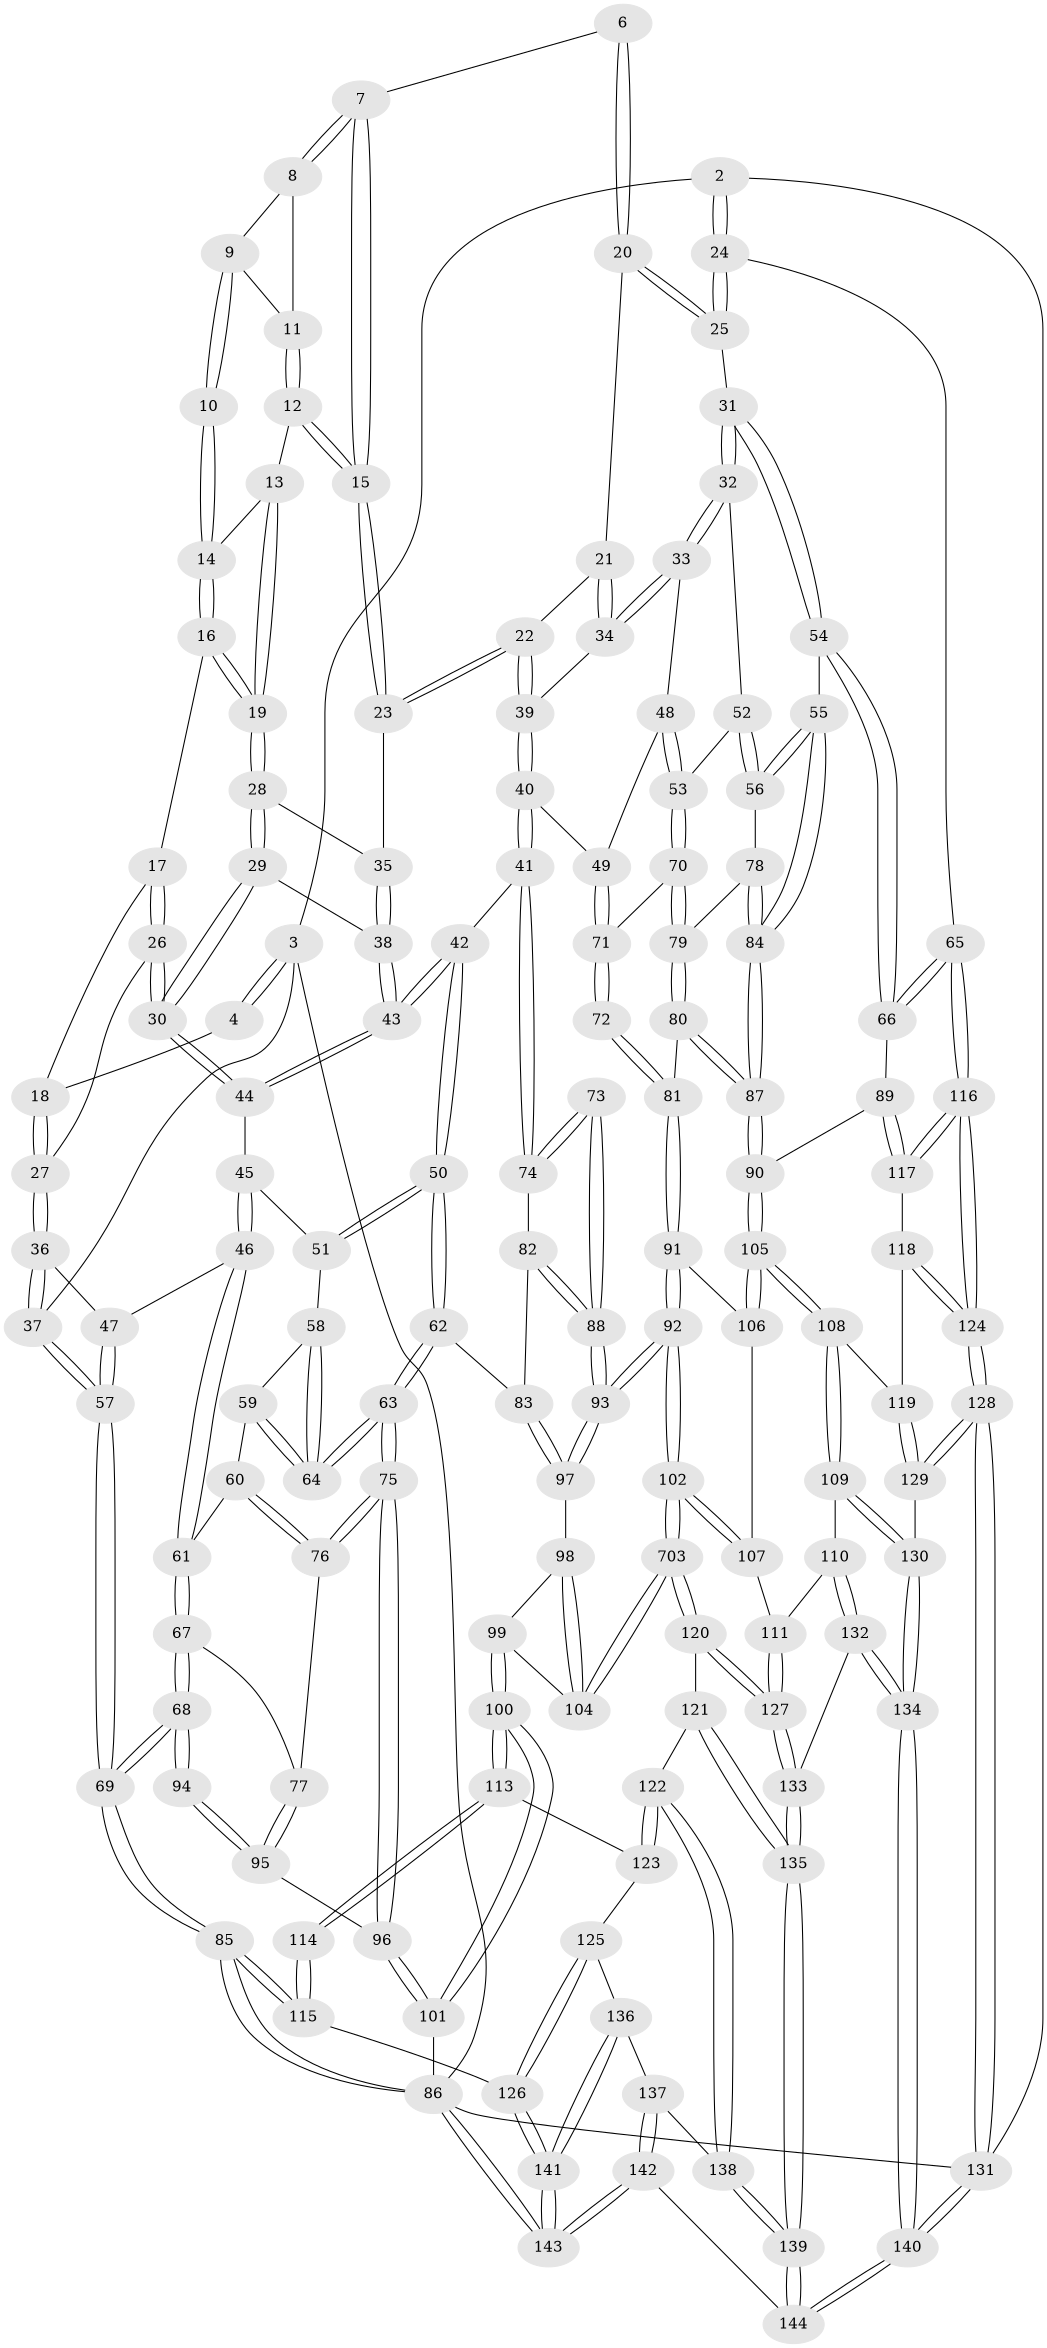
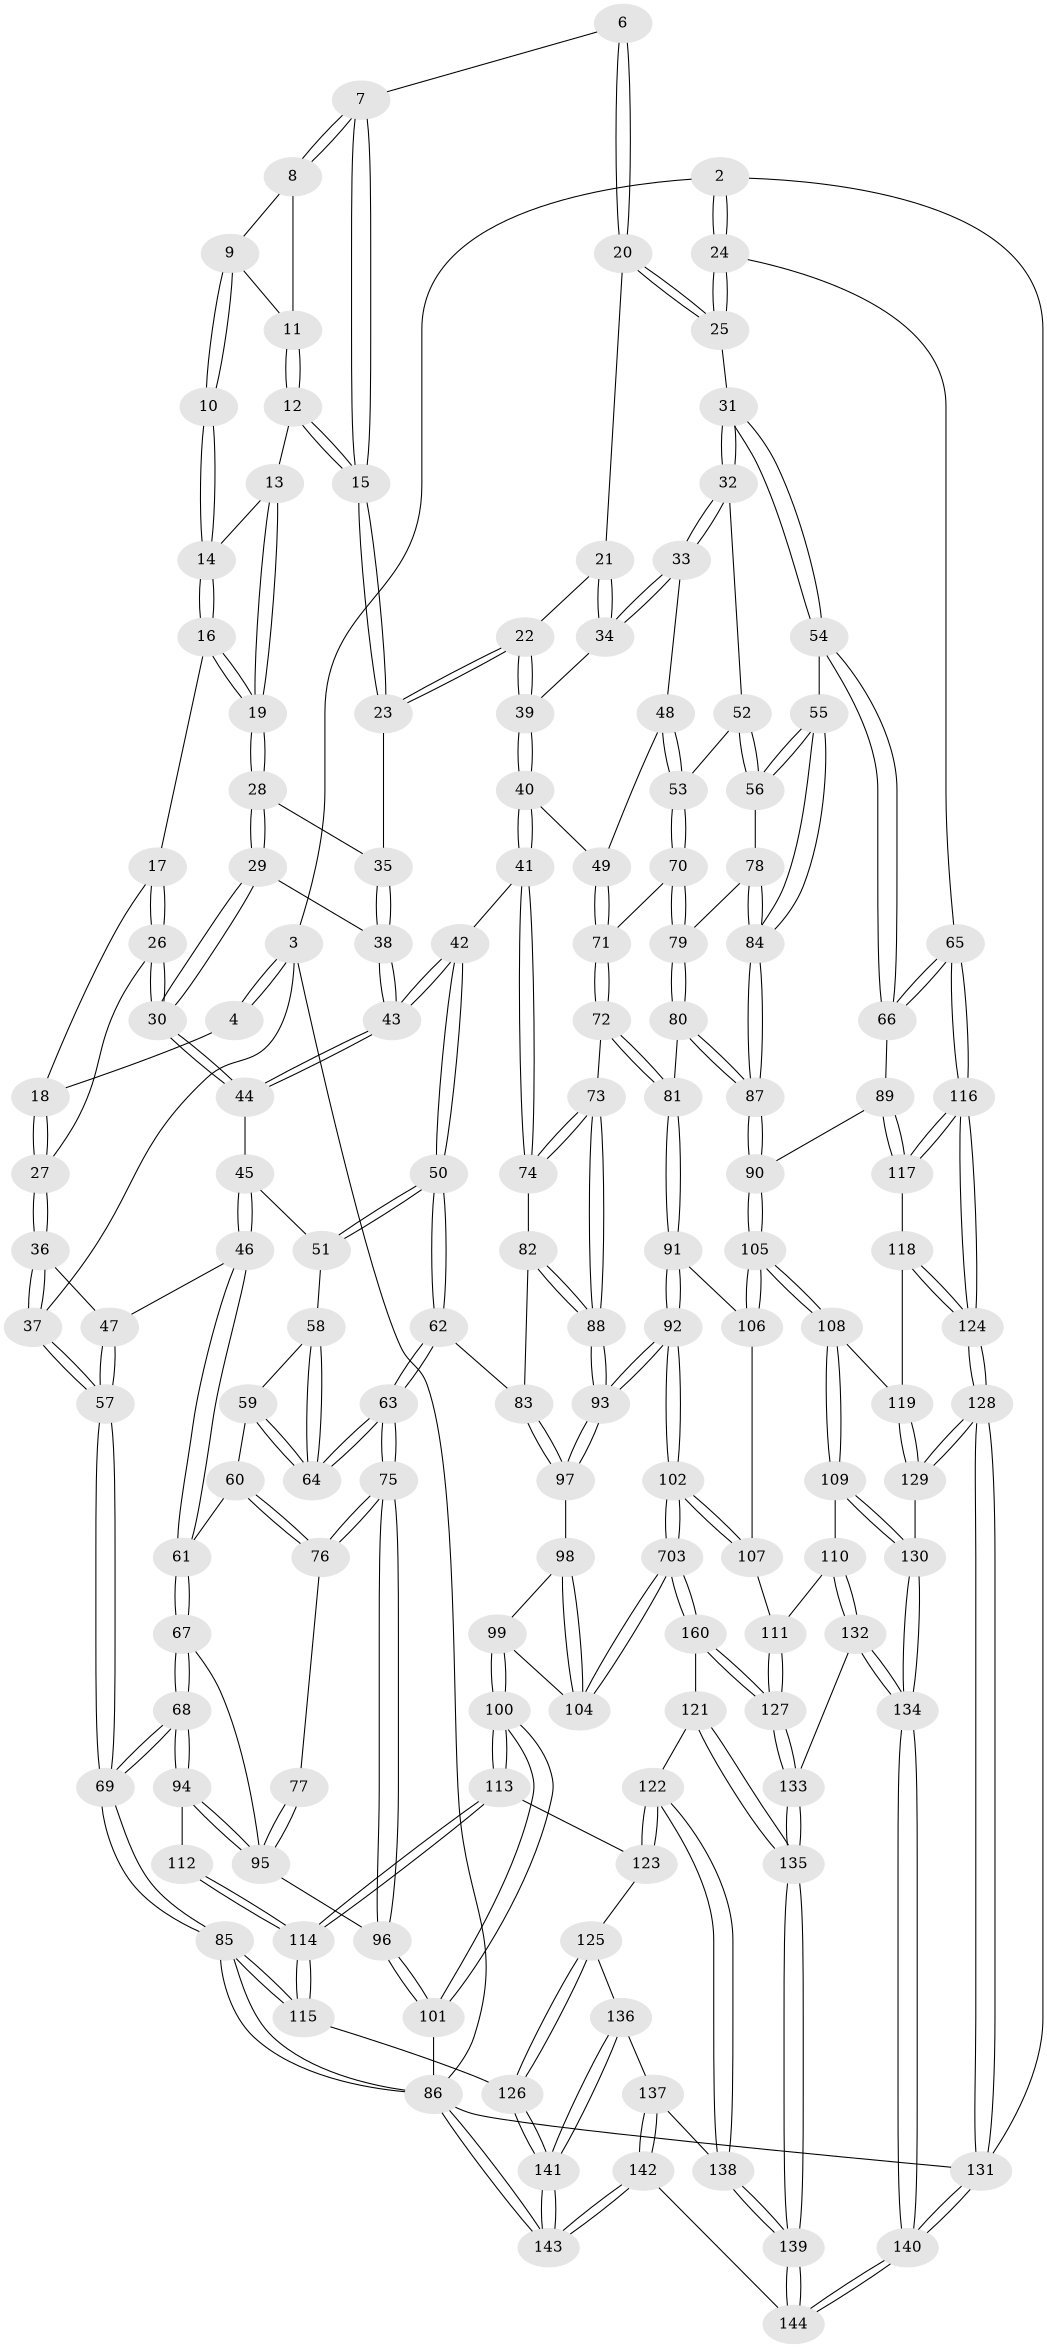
edge "72" -- "73": added
node "120": label "120" -> "160"
edge "67" -- "77": now "67" -- "95"
node "112": added
